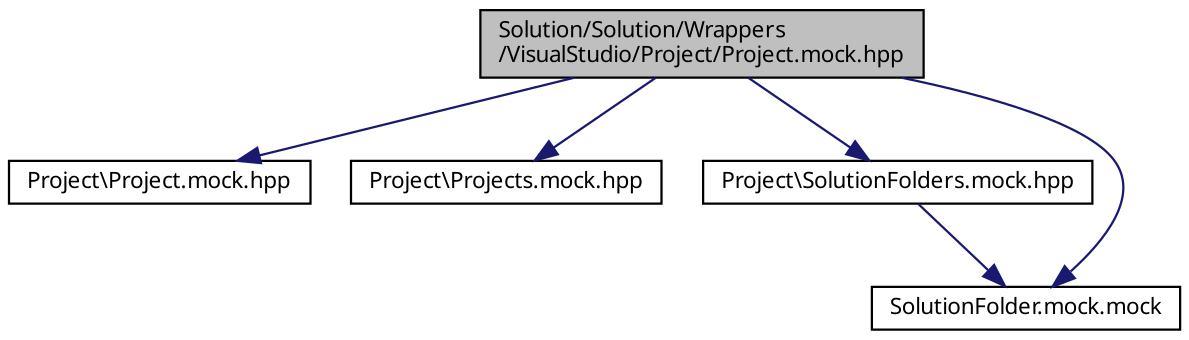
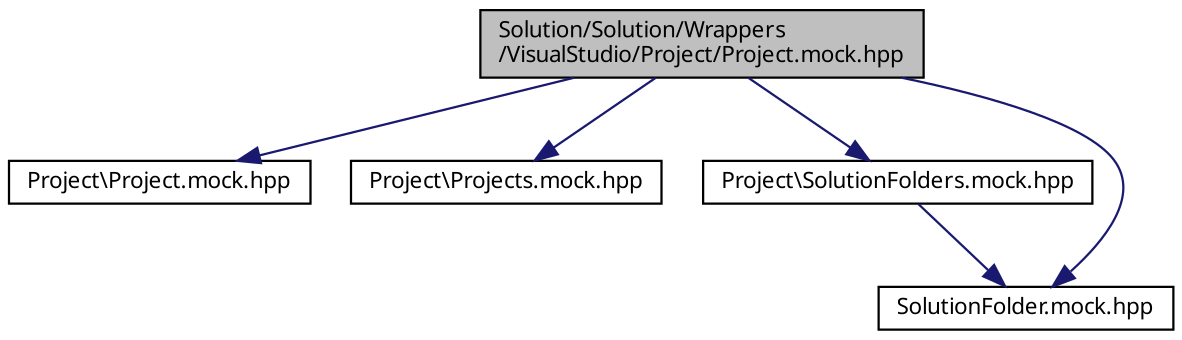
node "SolutionFolder.mock.mock": label "SolutionFolder.mock.mock" -> "SolutionFolder.mock.hpp"
